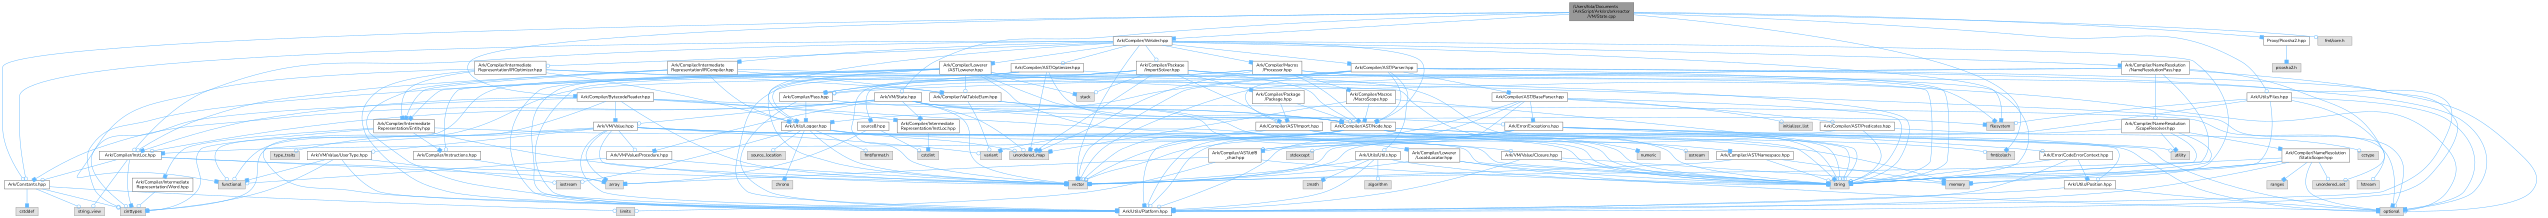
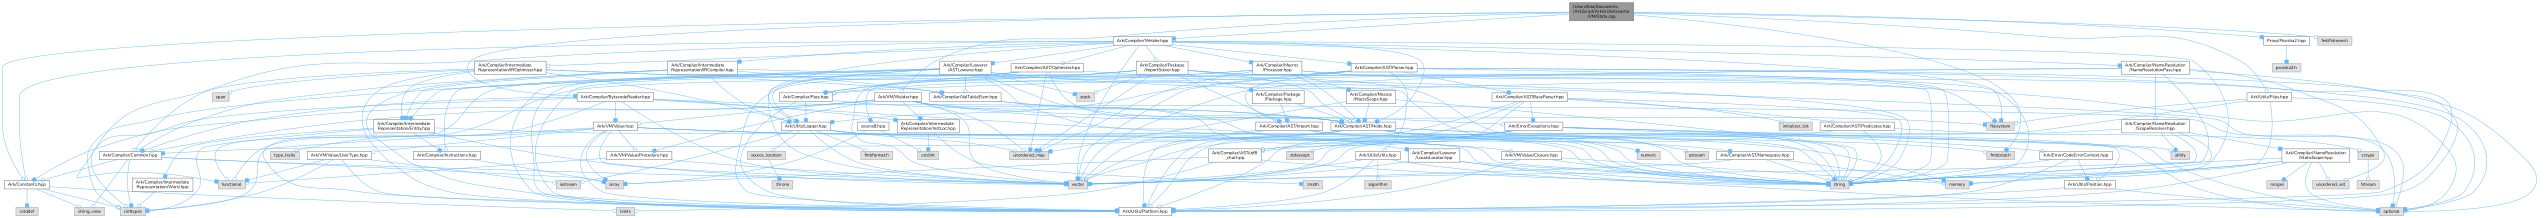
node "fmt/core.h": label "fmt/core.h" -> "fmt/fstream.h"
edge "Ark/Compiler/AST/Parser.hpp" -> "Ark/Compiler/AST/Node.hpp": removed
node "span": added
node "Ark/VM/State.hpp": label "Ark/VM/State.hpp" -> "Ark/VM/Welder.hpp"
edge "Ark/Utils/Files.hpp" -> "fstream": now "cctype" -> "fstream"
edge "Ark/Compiler/AST/Predicates.hpp" -> "Ark/Compiler/AST/utf8 _char.hpp": arrowhead box -> odot
edge "Ark/Utils/Logger.hpp" -> "chrono": now "source_location" -> "chrono"
node "Ark/Compiler/InstLoc.hpp": label "Ark/Compiler/InstLoc.hpp" -> "Ark/Compiler/Common.hpp"
node "variant": removed
edge "Ark/VM/Value/Closure.hpp" -> "memory": arrowhead box -> odot
edge "Ark/Utils/Utils.hpp" -> "cmath": now "Ark/Compiler/Intermediate Representation/InstLoc.hpp" -> "cmath"
